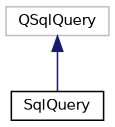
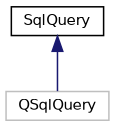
edge "SqlQuery" -> "QSqlQuery": reversed
